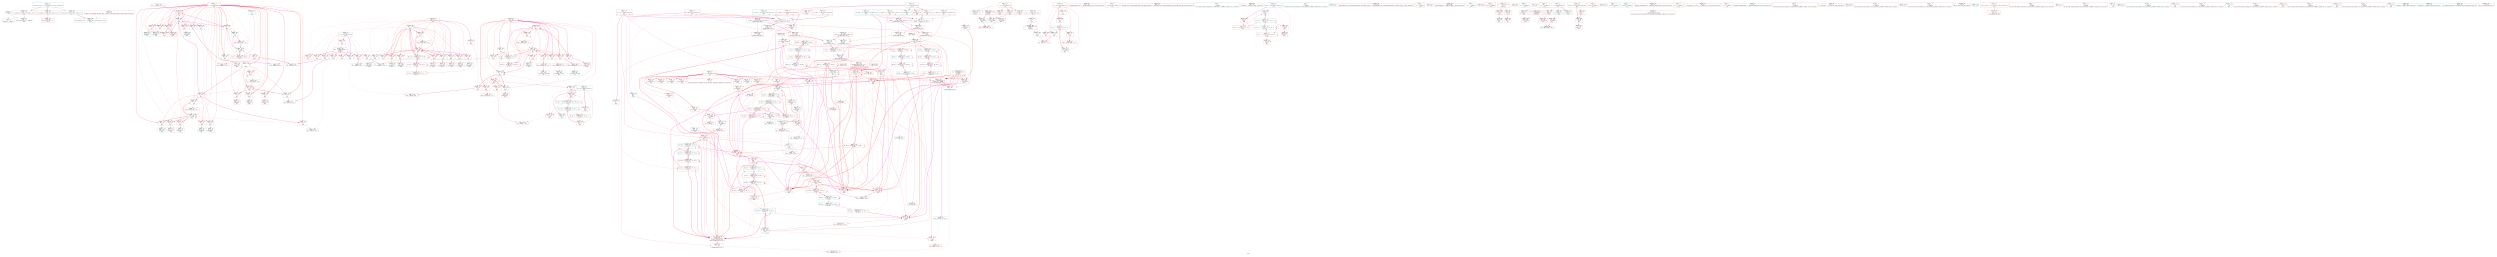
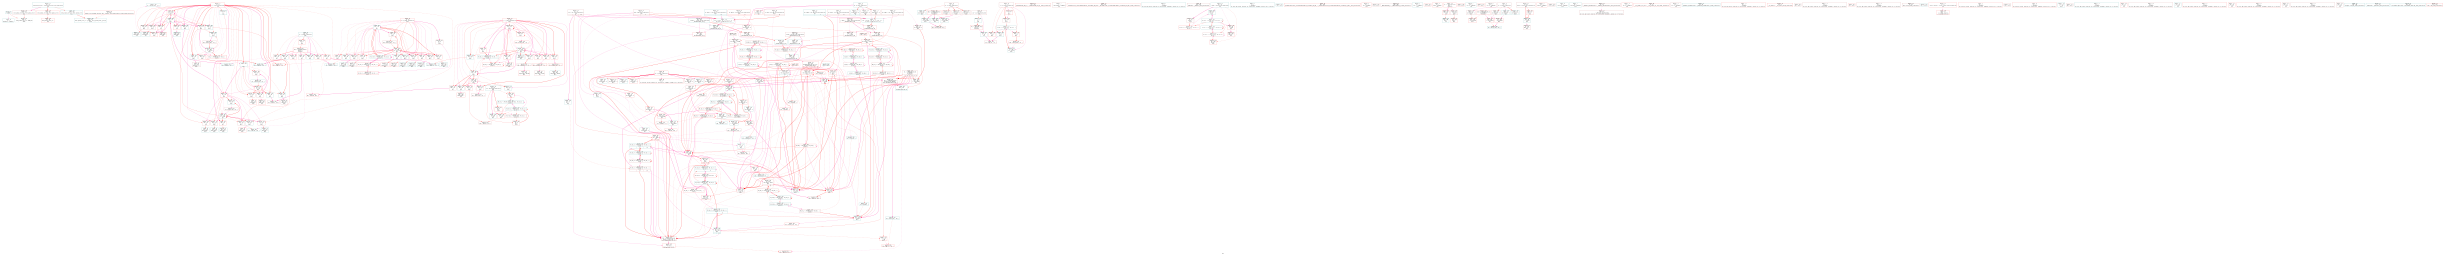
edge "NodeID: 165" -> "NodeID: 79": now "NodeID: 265" -> "NodeID: 79"
